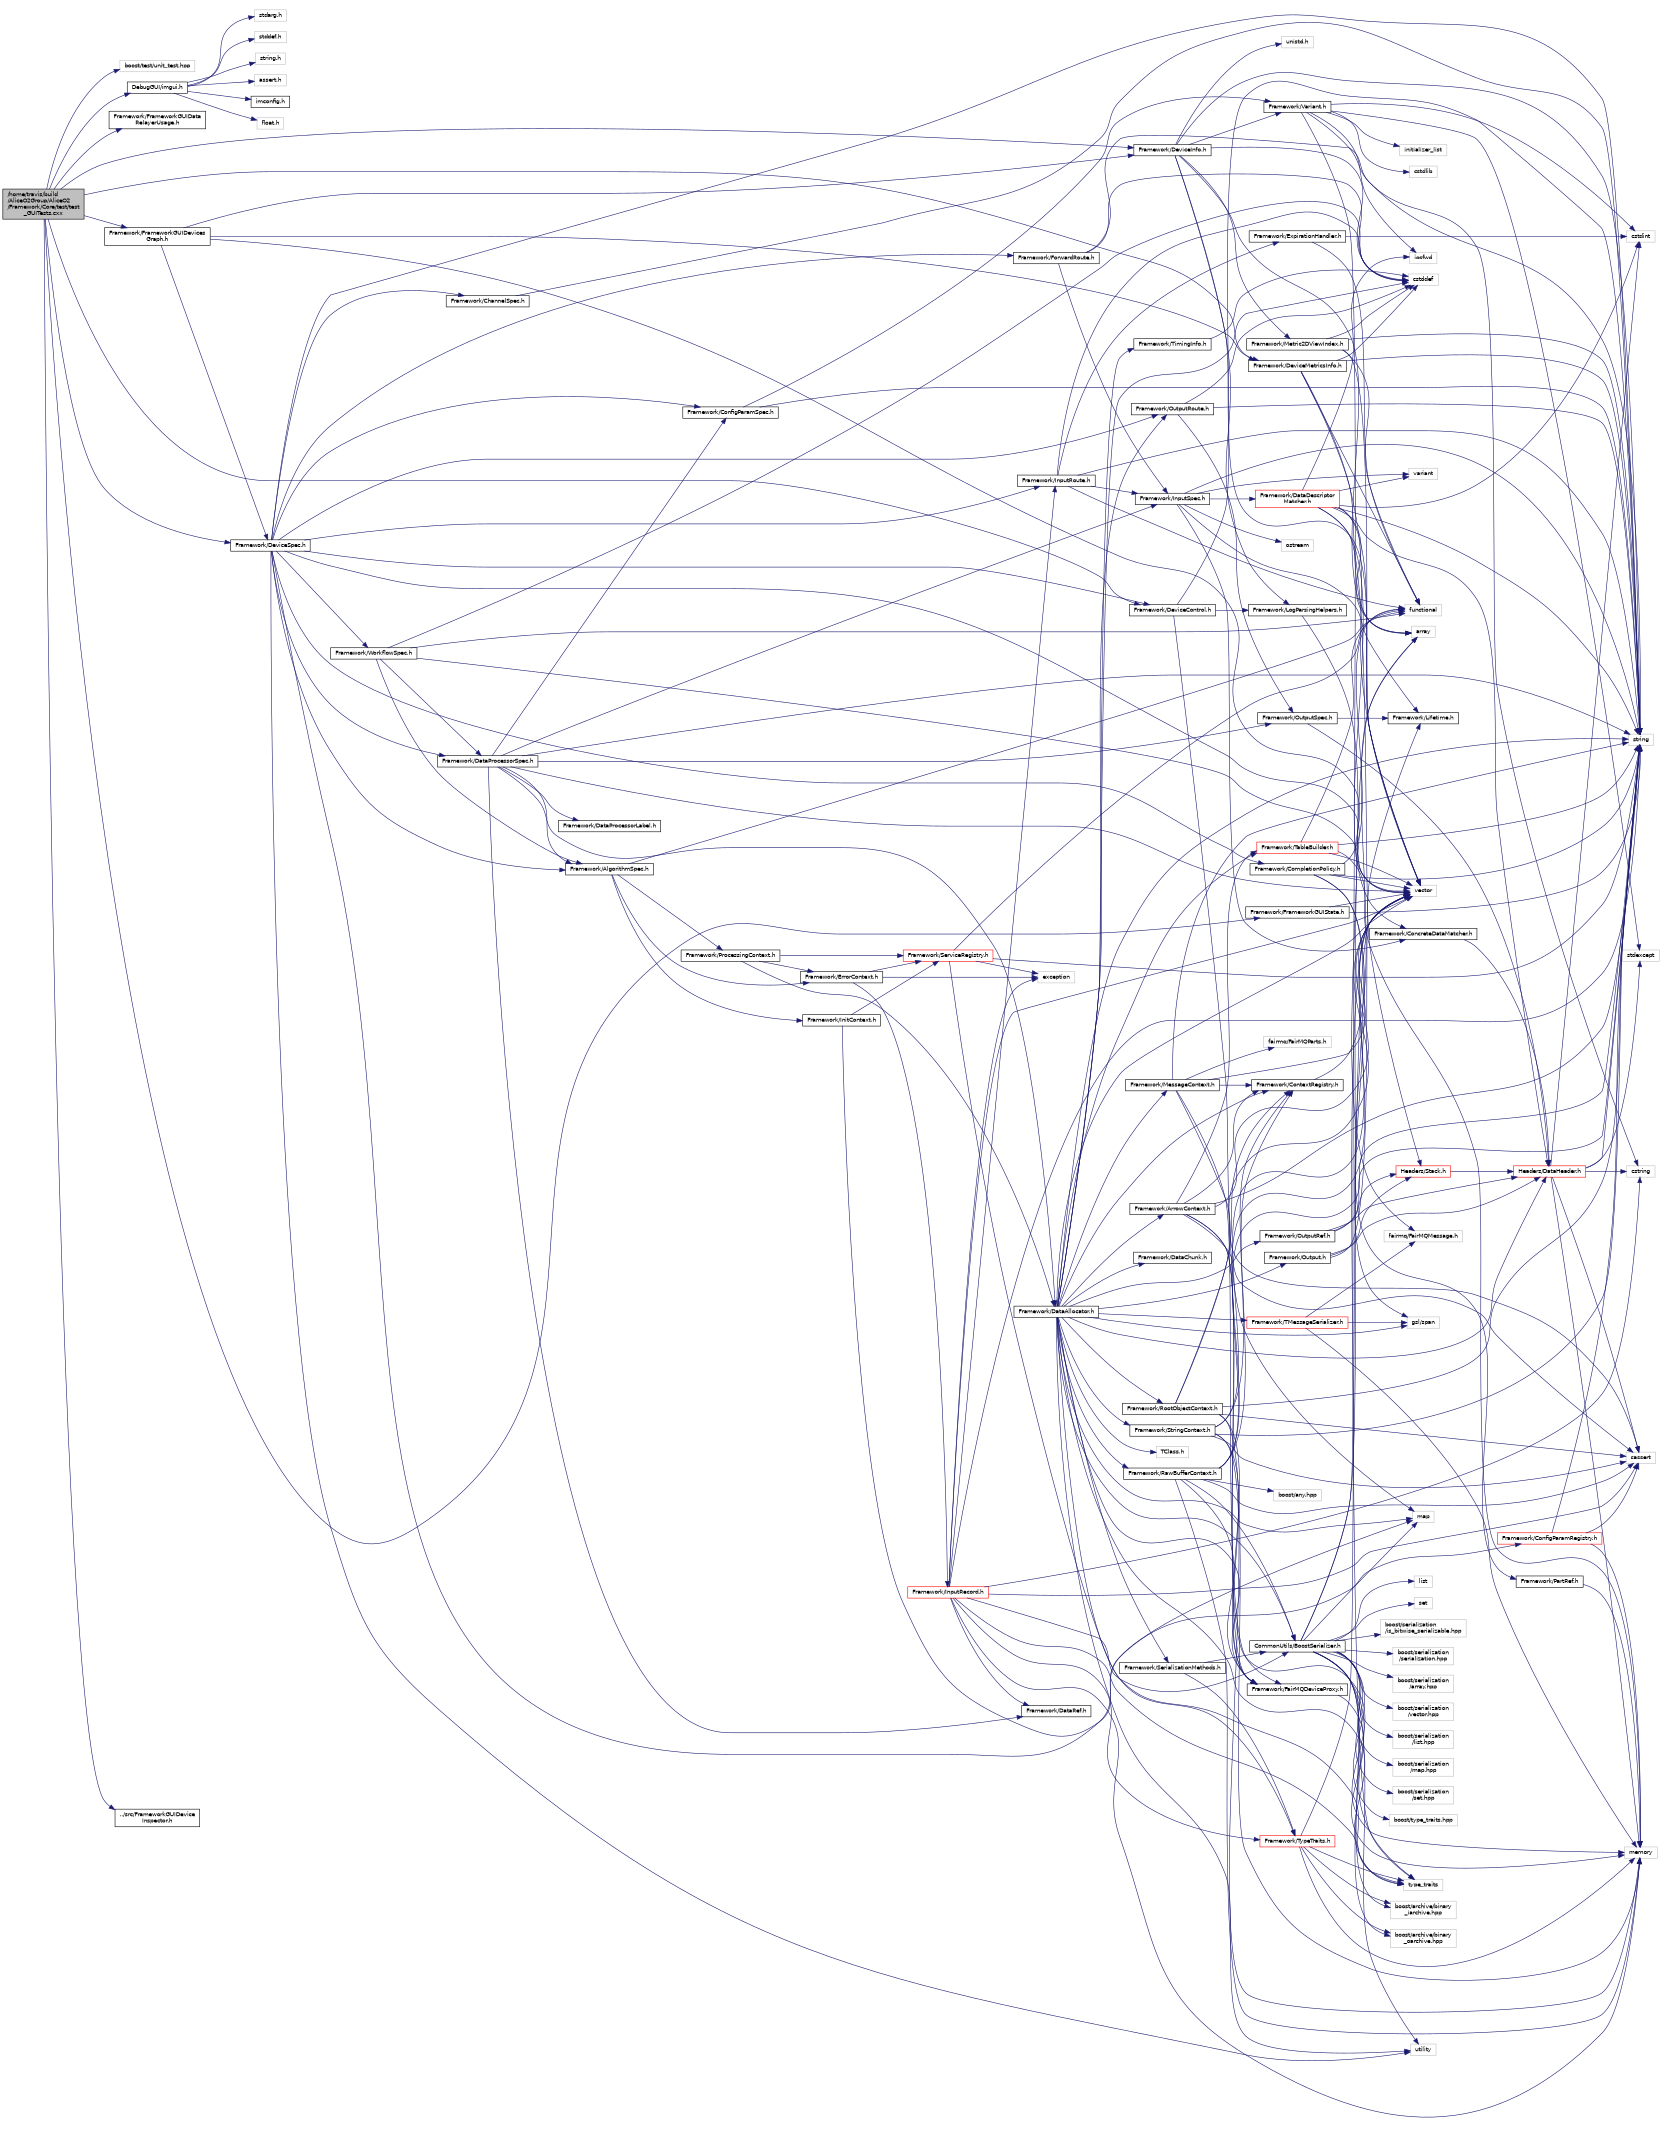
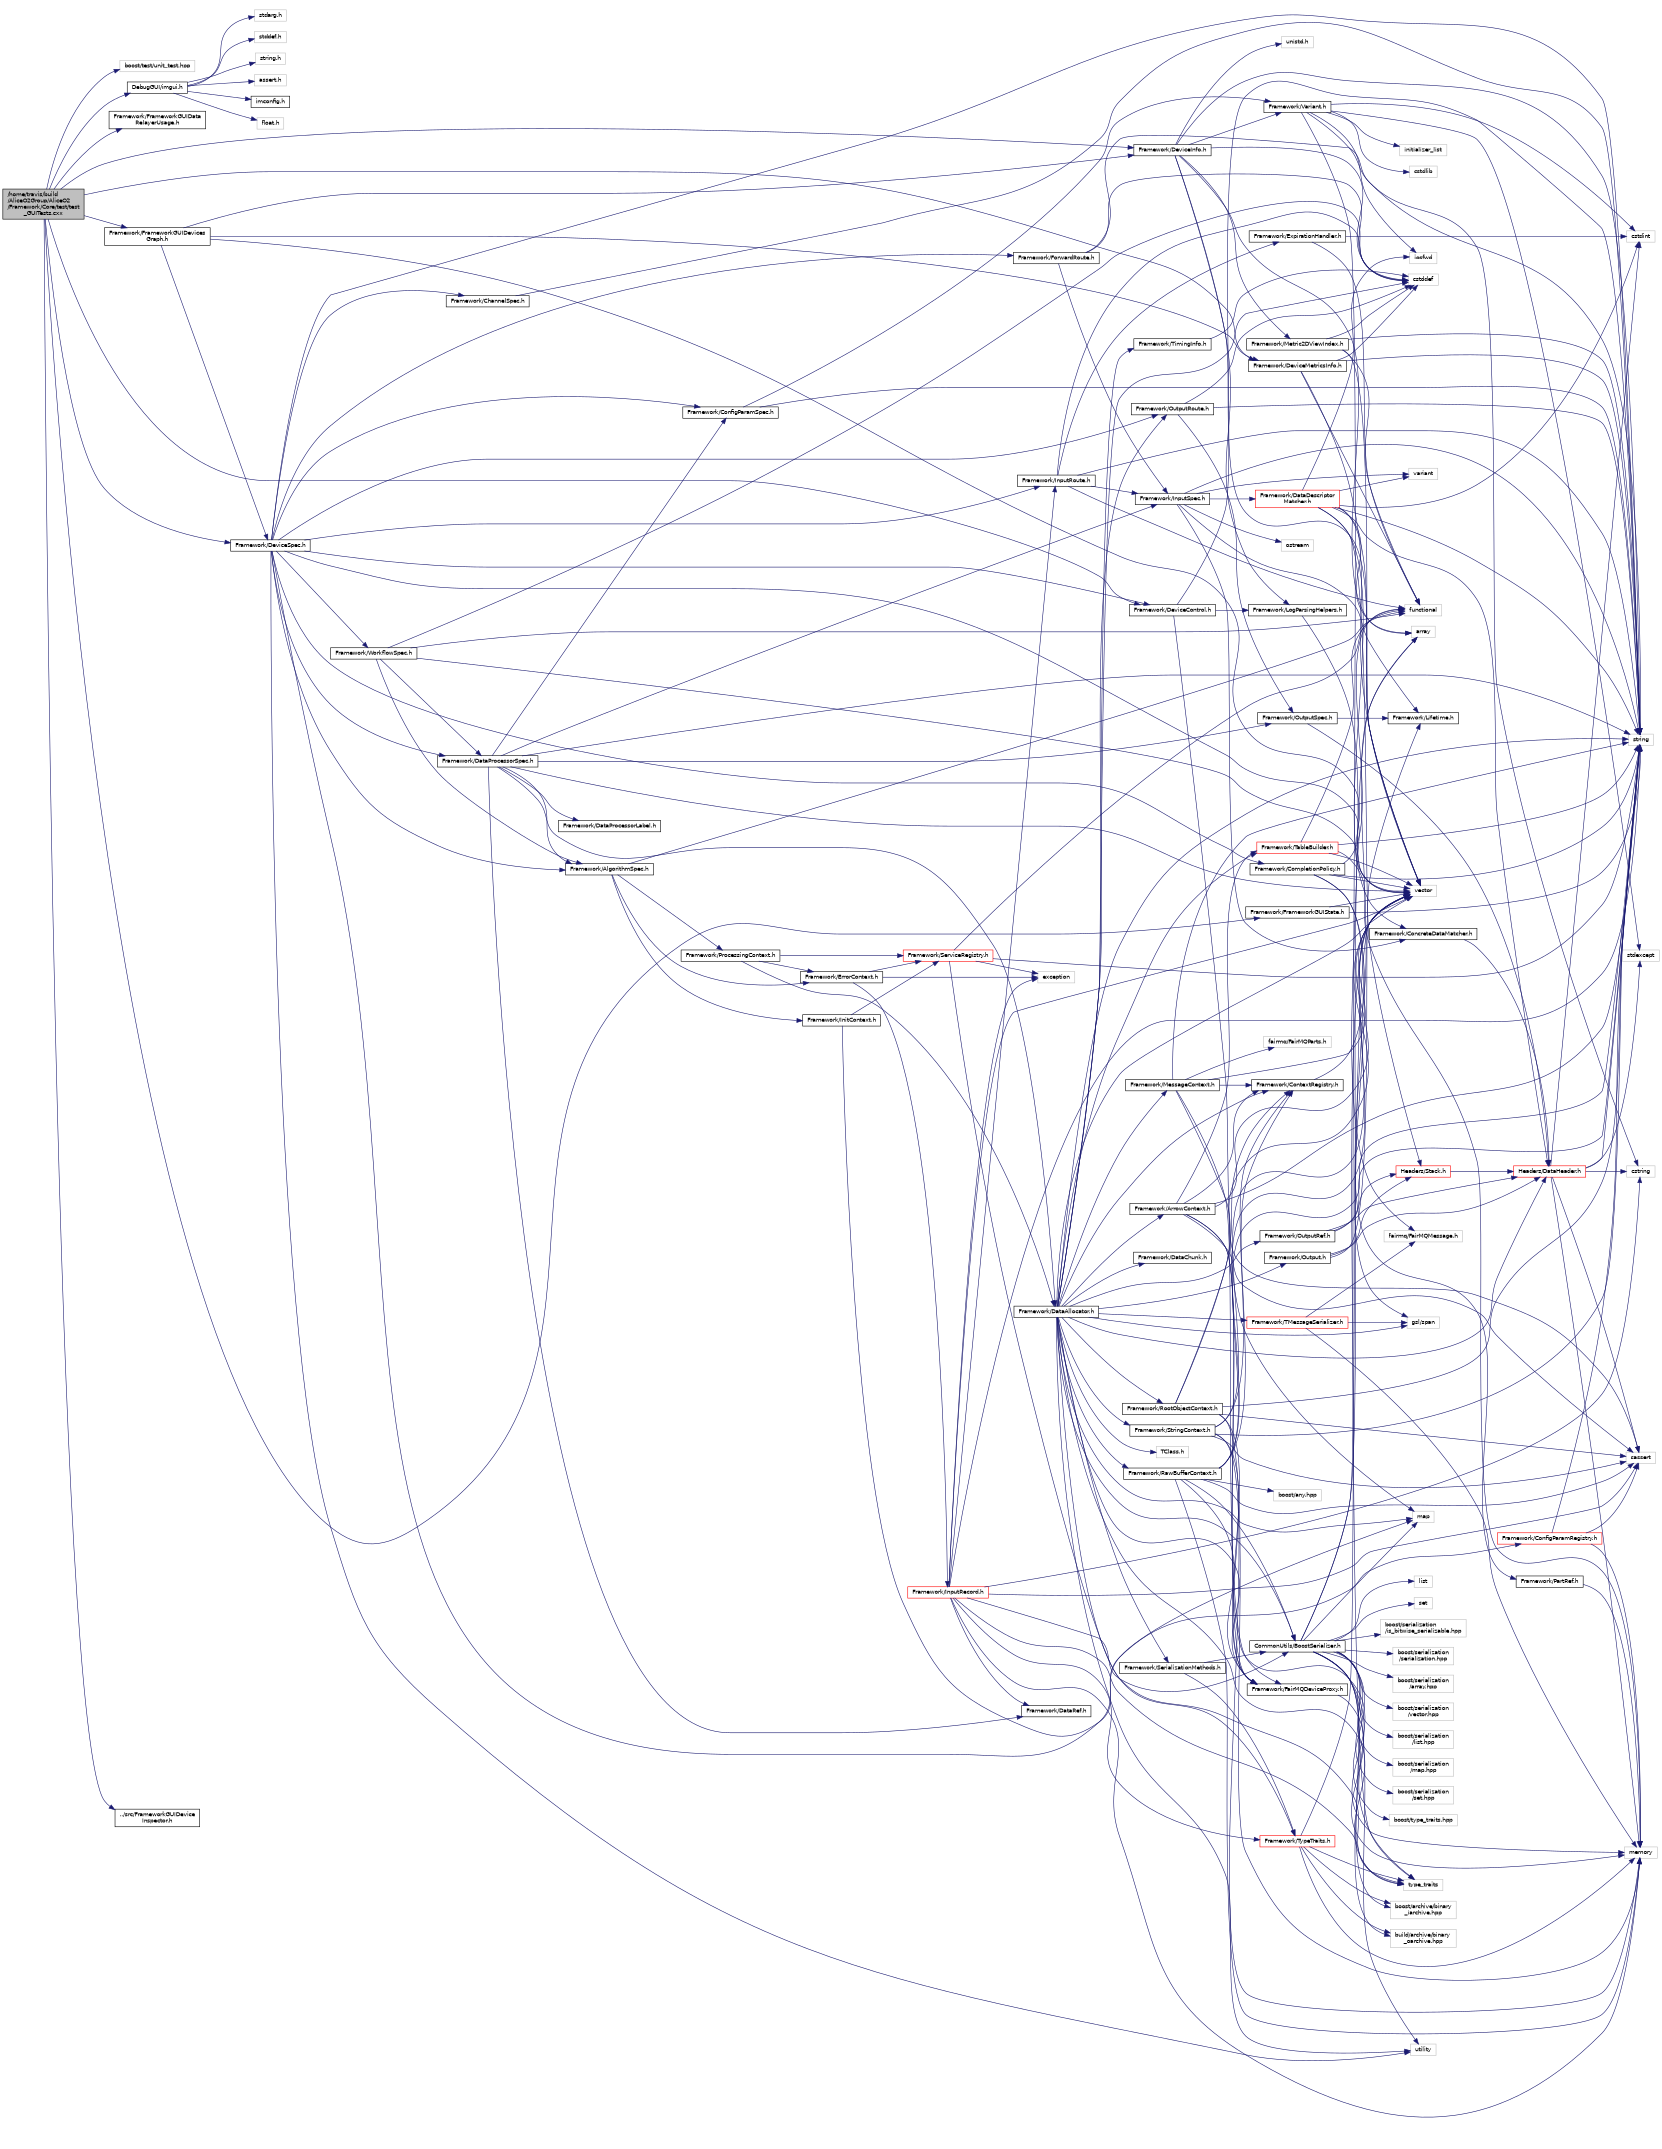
edge "Framework/DeviceMetricsInfo.h" -> "array": removed
node "boost/archive/binary _oarchive.hpp": label "boost/archive/binary _oarchive.hpp" -> "build/archive/binary _oarchive.hpp"
